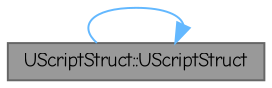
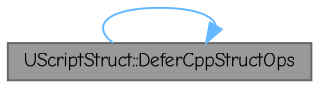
node "UScriptStruct::UScriptStruct": label "UScriptStruct::UScriptStruct" -> "UScriptStruct::DeferCppStructOps"
